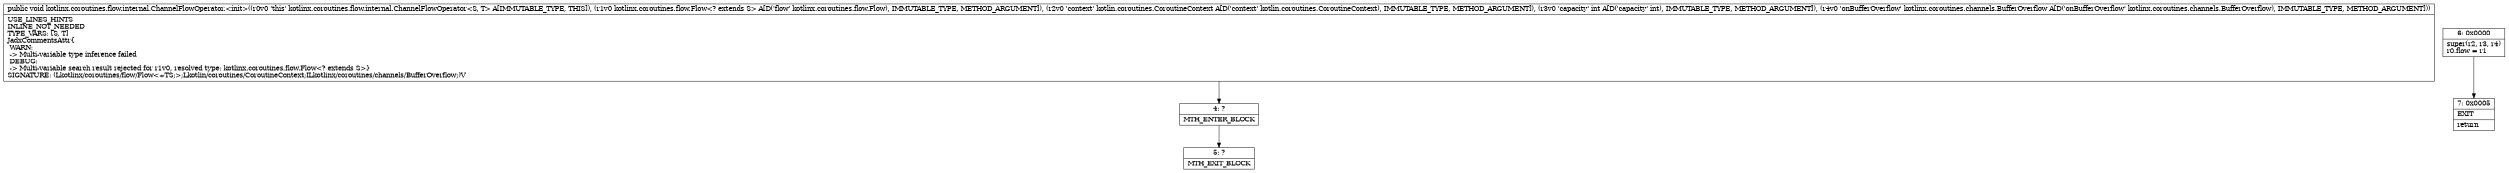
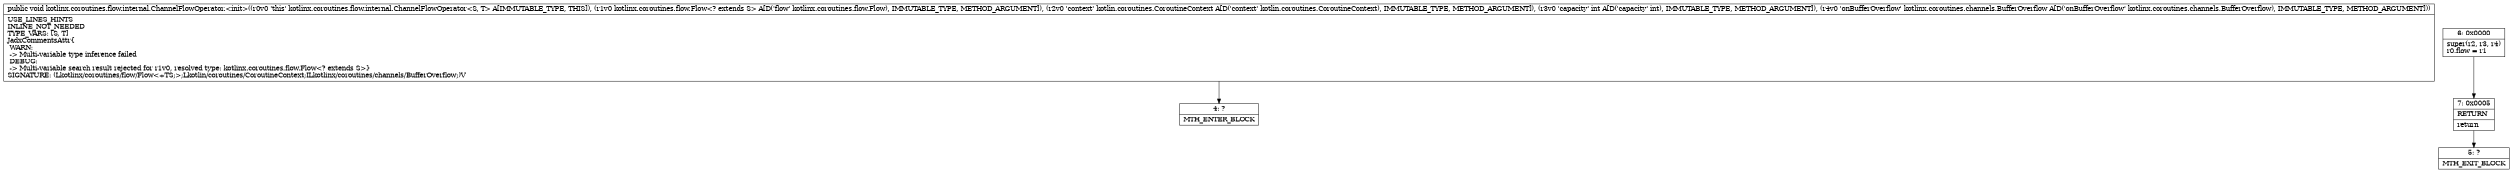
node "7: 0x0005": text "EXIT" -> "RETURN"
edge "4: ?" -> "5: ?": now "7: 0x0005" -> "5: ?"
